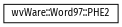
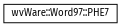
node "wvWare::Word97::PHE2": label "wvWare::Word97::PHE2" -> "wvWare::Word97::PHE7"
